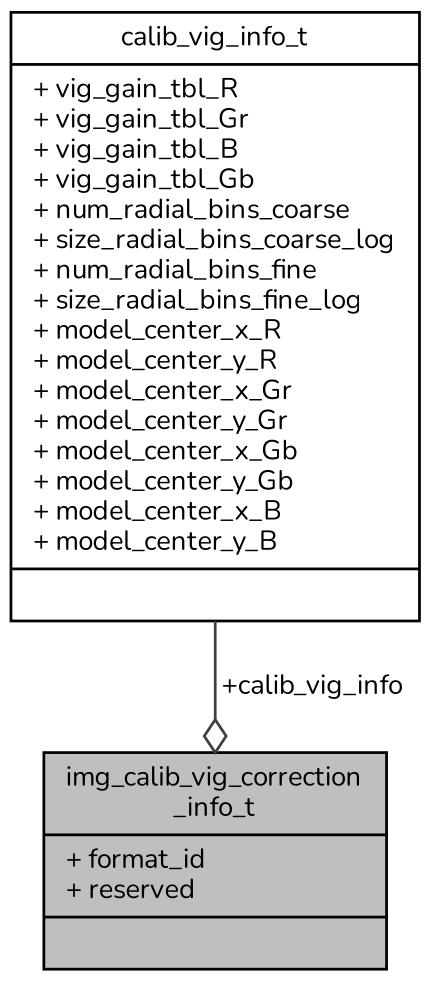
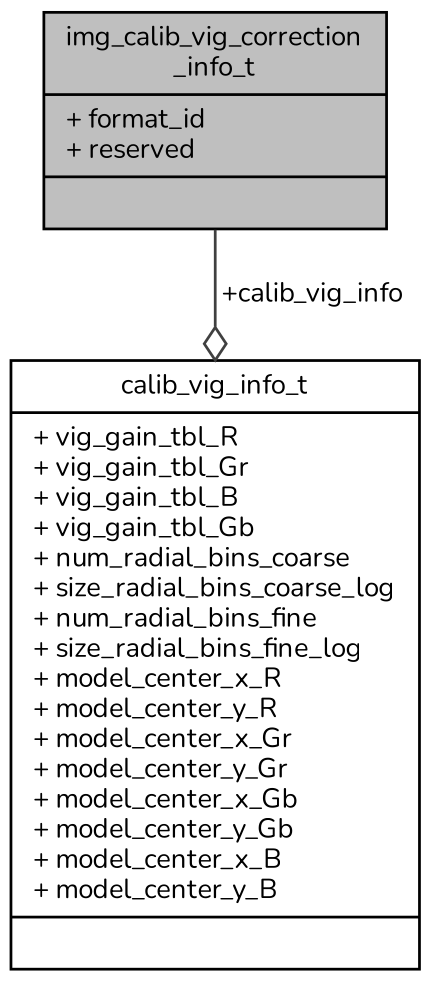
edge "calib_vig_info_t" -> "img_calib_vig_correction": reversed
